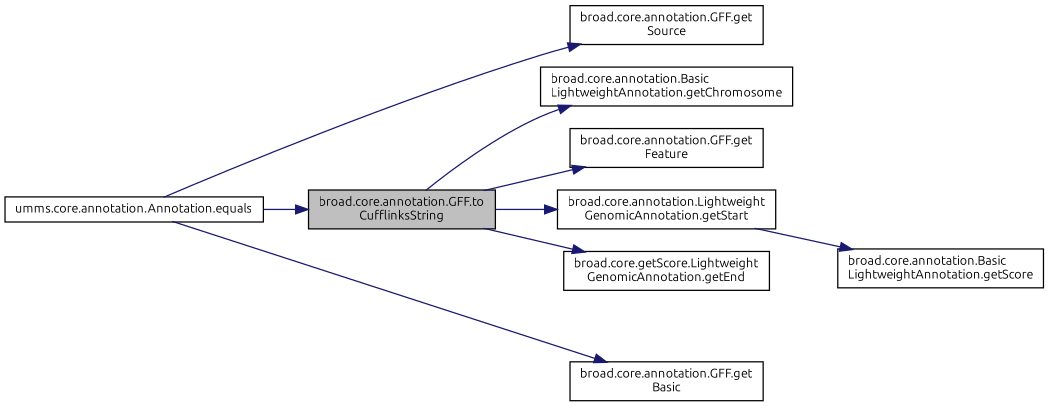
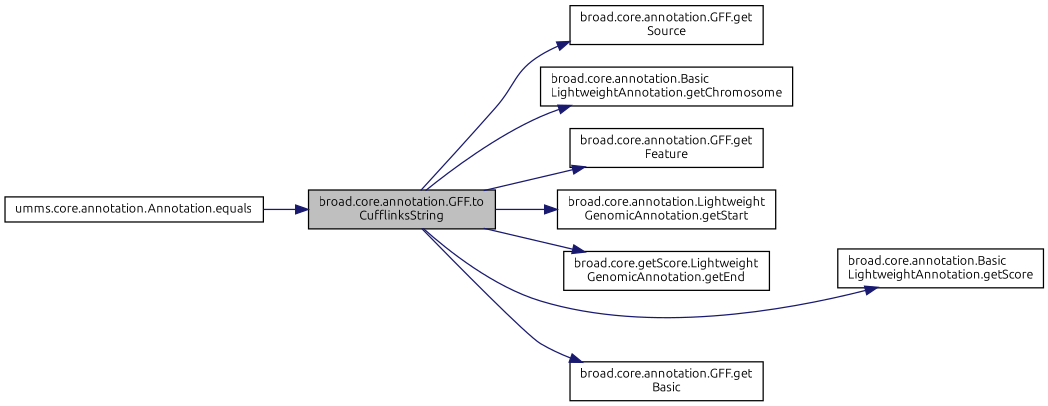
edge "umms.core.annotation.Annotation.equals" -> "broad.core.annotation.GFF.get Source": now "broad.core.annotation.GFF.to CufflinksString" -> "broad.core.annotation.GFF.get Source"
edge "broad.core.annotation.Lightweight GenomicAnnotation.getStart" -> "broad.core.annotation.Basic LightweightAnnotation.getScore": now "broad.core.annotation.GFF.to CufflinksString" -> "broad.core.annotation.Basic LightweightAnnotation.getScore"
edge "umms.core.annotation.Annotation.equals" -> "broad.core.annotation.GFF.get Basic": now "broad.core.annotation.GFF.to CufflinksString" -> "broad.core.annotation.GFF.get Basic"
